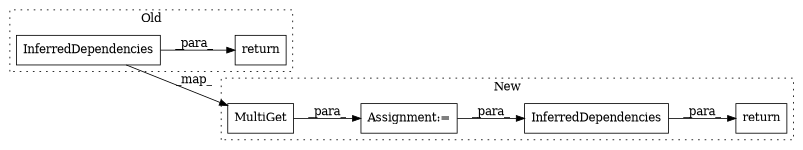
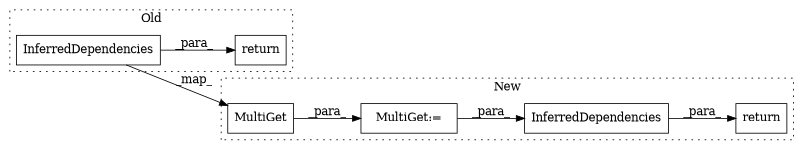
node "Assignment:=": label "Assignment:=" -> "MultiGet:="
